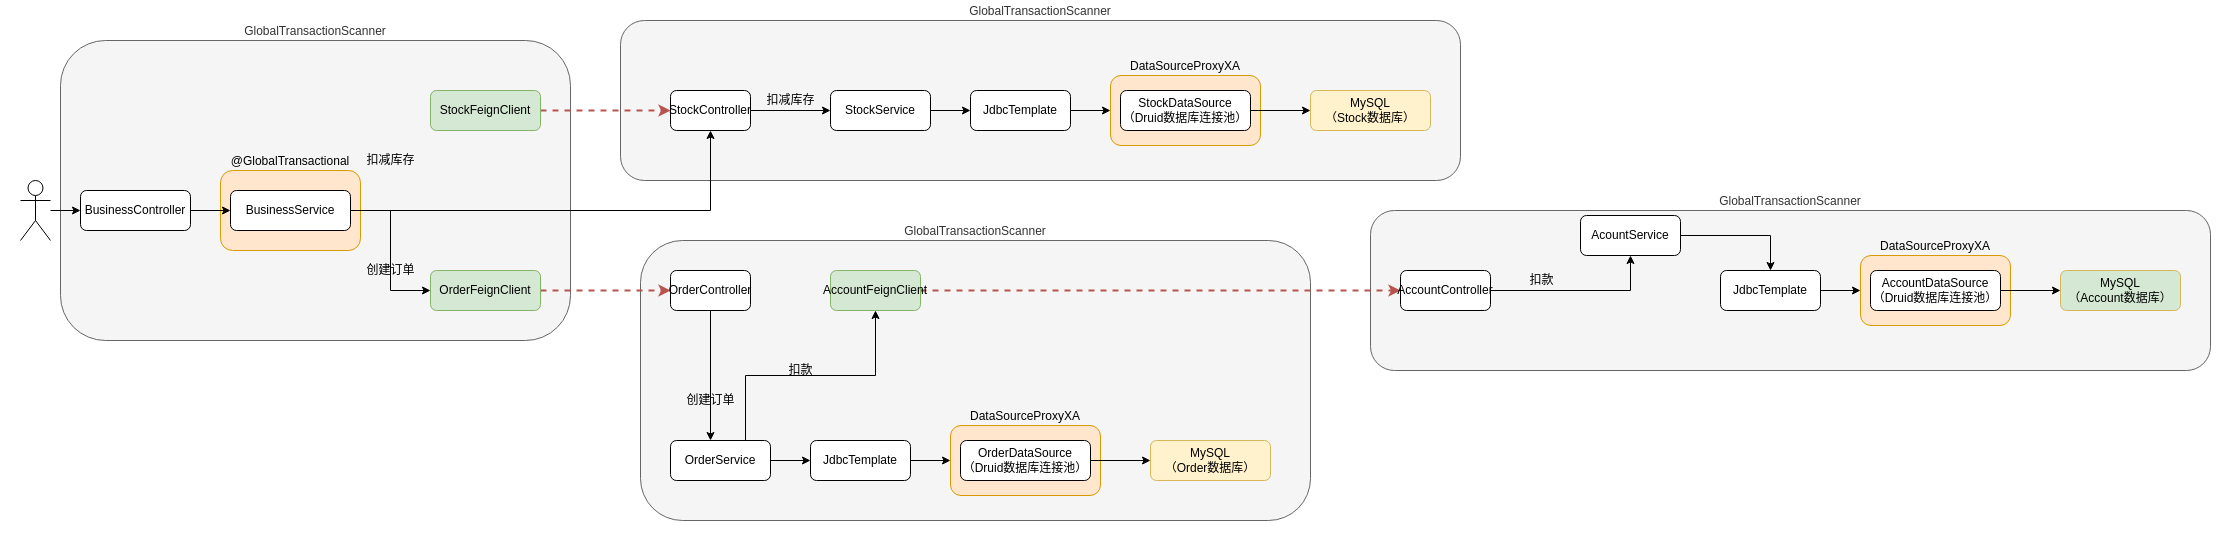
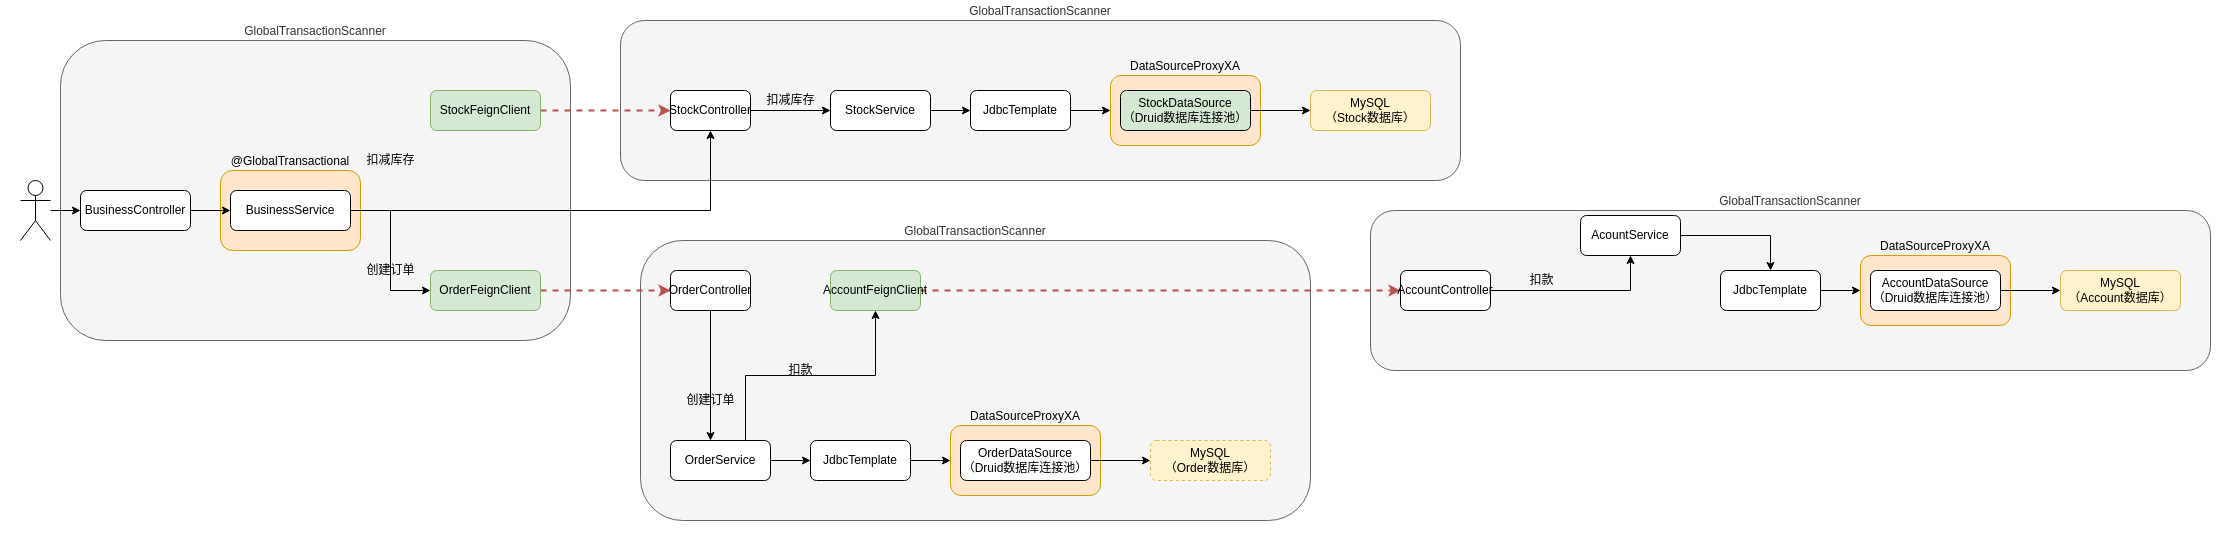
node "StockDataSource （Druid数据库连接池）": fillcolor #ffffff -> #d5e8d4
node "MySQL （Account数据库）": fillcolor #d5e8d4 -> #fff2cc
node "MySQL （Order数据库）": style solid -> dashed
